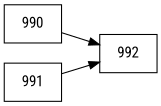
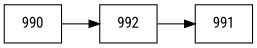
edge "991" -> "992": reversed
